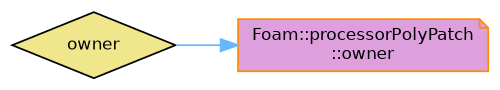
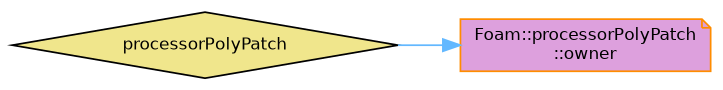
node "owner": label "owner" -> "processorPolyPatch"
